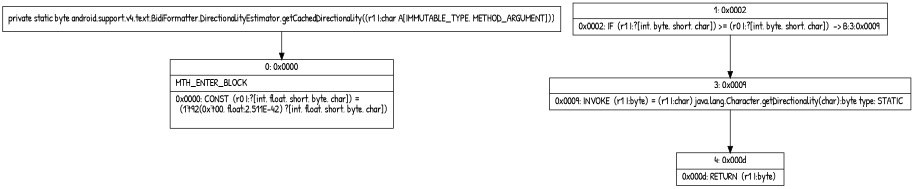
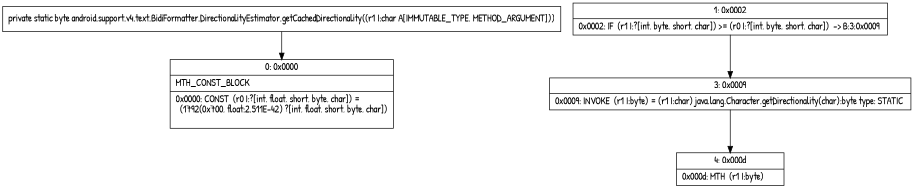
node "0: 0x0000": text "MTH_ENTER_BLOCK" -> "MTH_CONST_BLOCK"
node "4: 0x000d": text "0x000d: RETURN  (r1 I:byte)" -> "0x000d: MTH  (r1 I:byte)"
